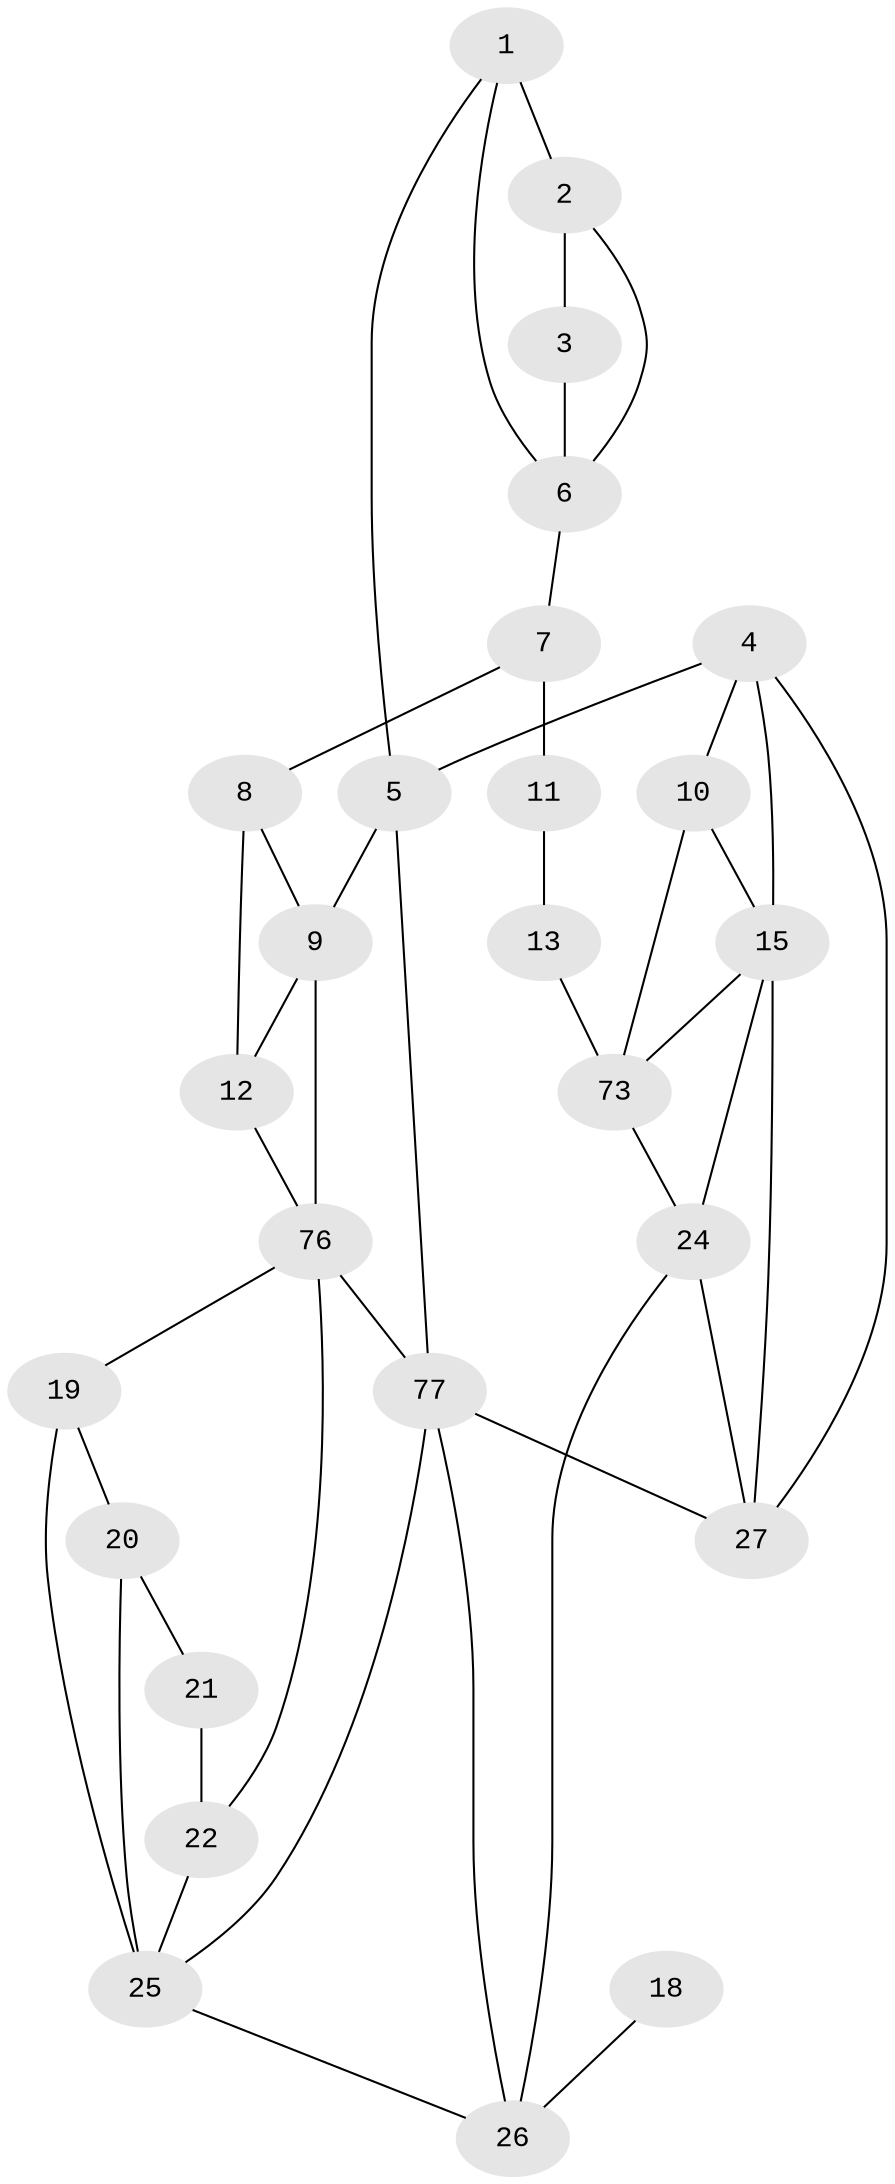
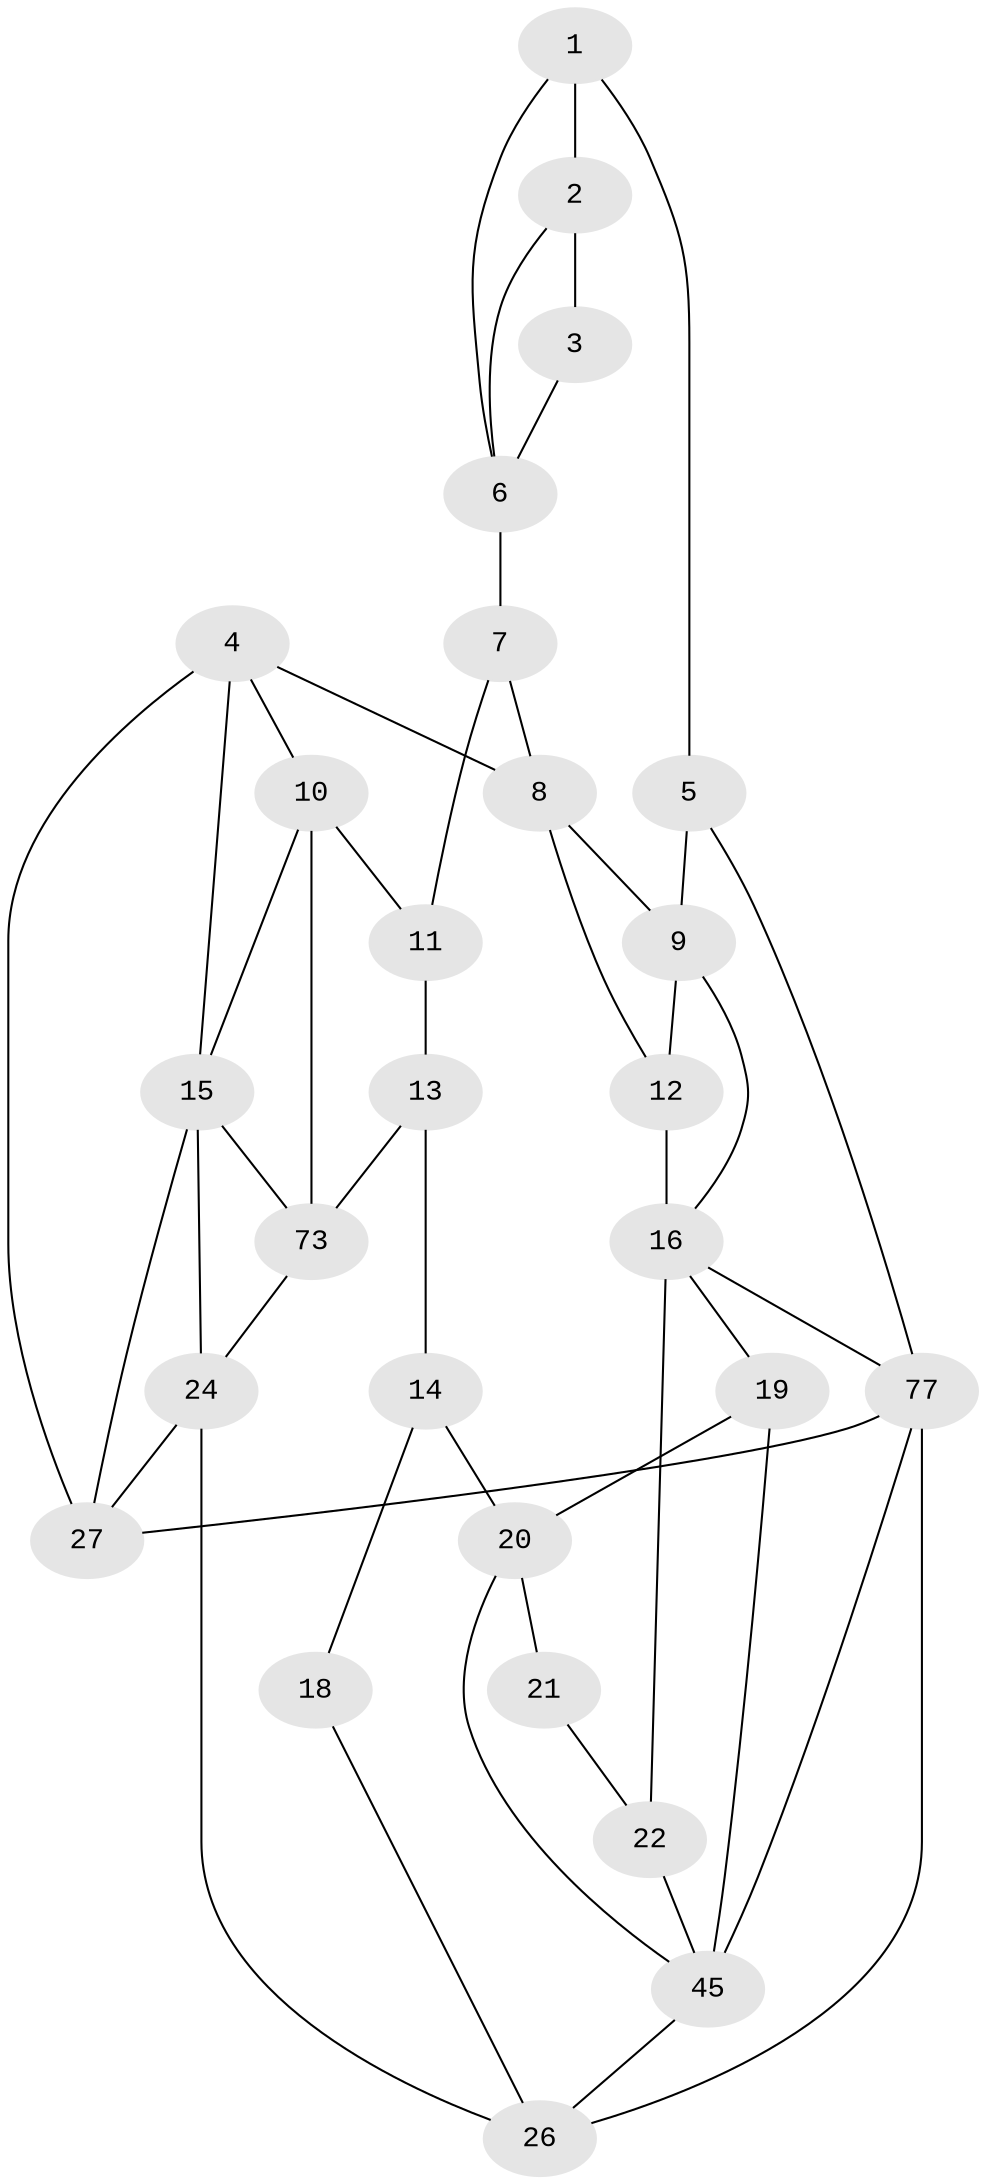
edge "4" -- "5": now "4" -- "8"
edge "10" -- "11": added
node "76": label "76" -> "16"
node "14": added
node "25": label "25" -> "45"
